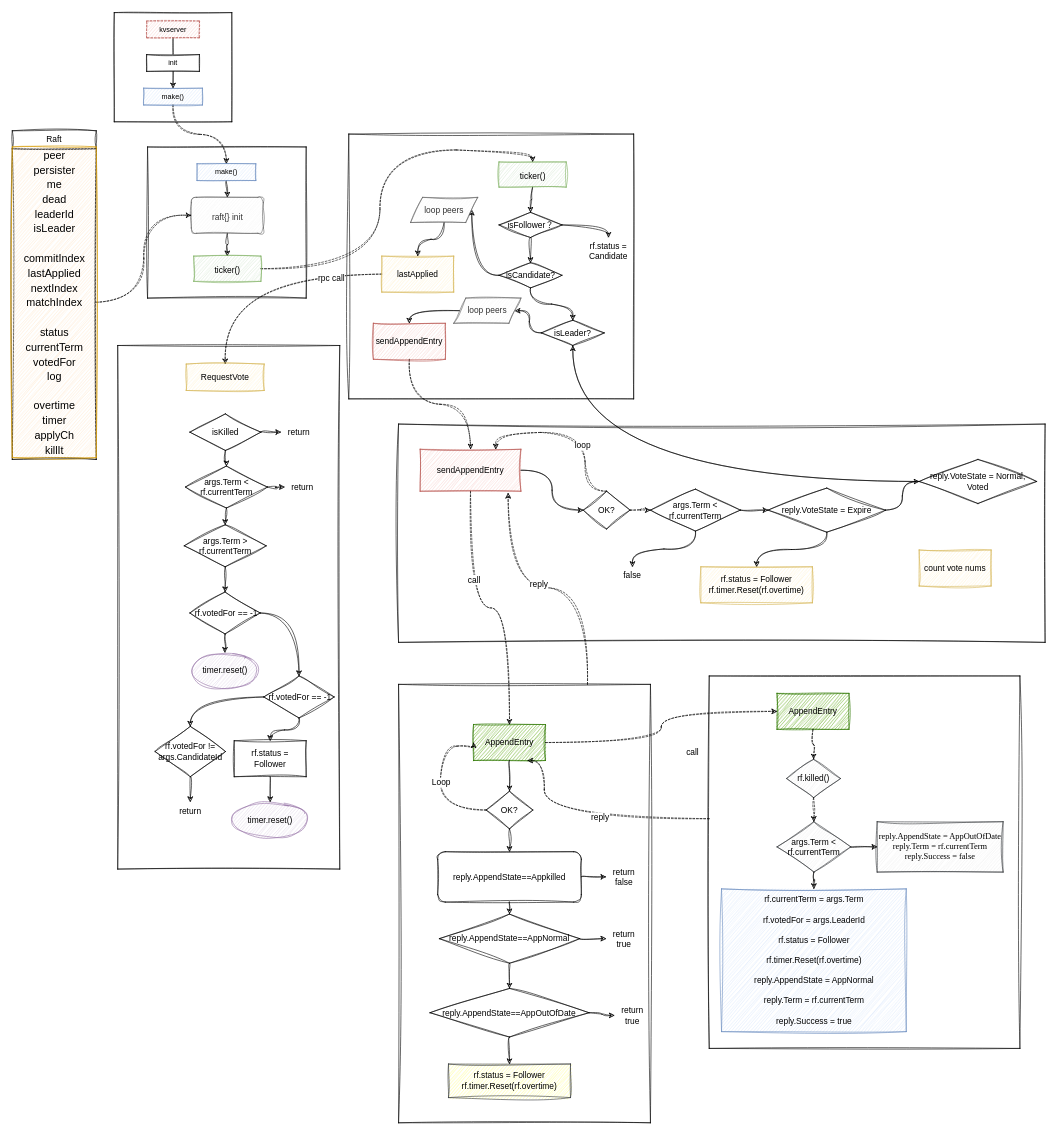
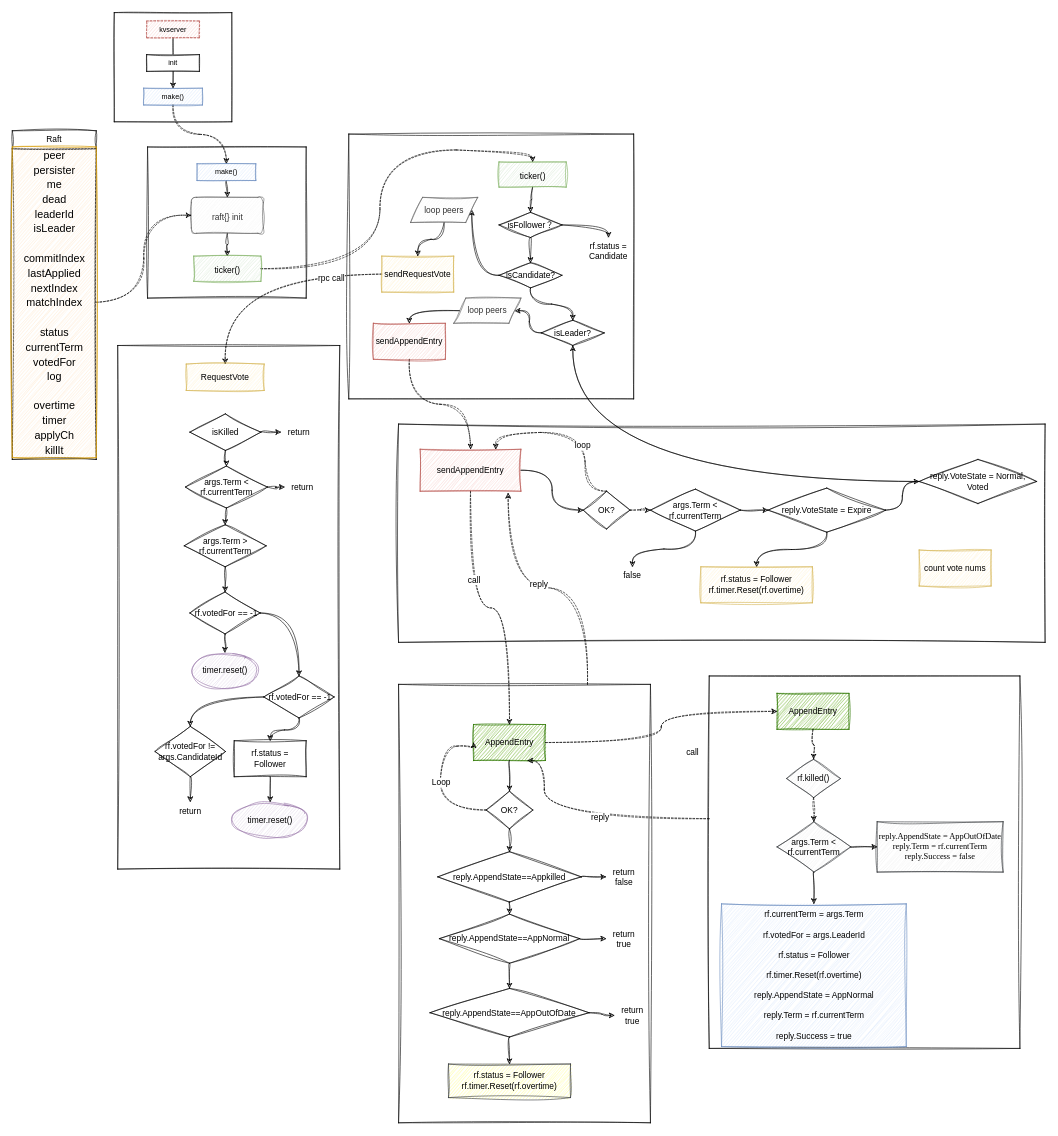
node "lastApplied": label "lastApplied" -> "sendRequestVote"
node "reply.AppendState==Appkilled": shape rounded rectangle -> diamond
node "rf.currentTerm = args.Term rf.votedFor = args.LeaderId rf.status = Follower rf.timer.Reset(rf.overtime) reply.AppendState = AppNormal reply.Term = rf.currentTerm reply.Success = true": moved (814, 960) -> (814, 975)
